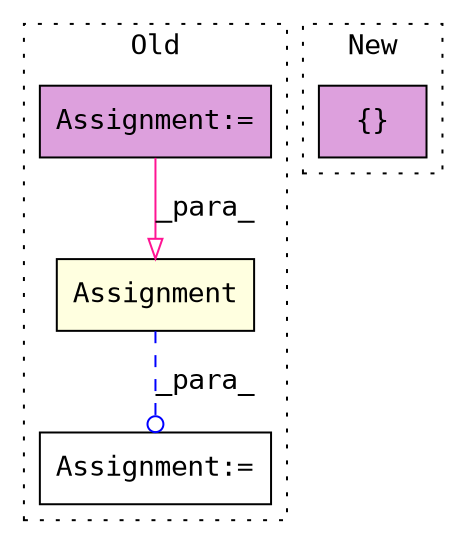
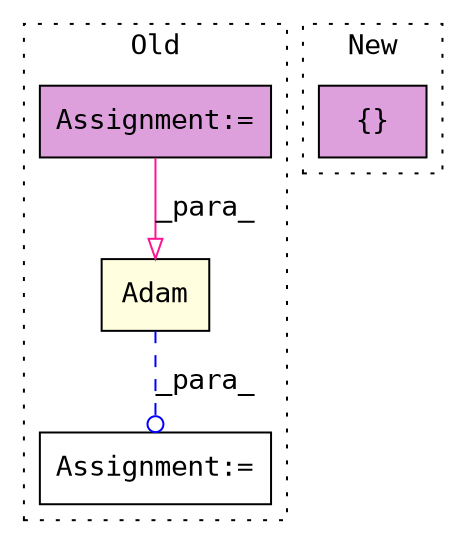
node "Assignment": label "Assignment" -> "Adam"
